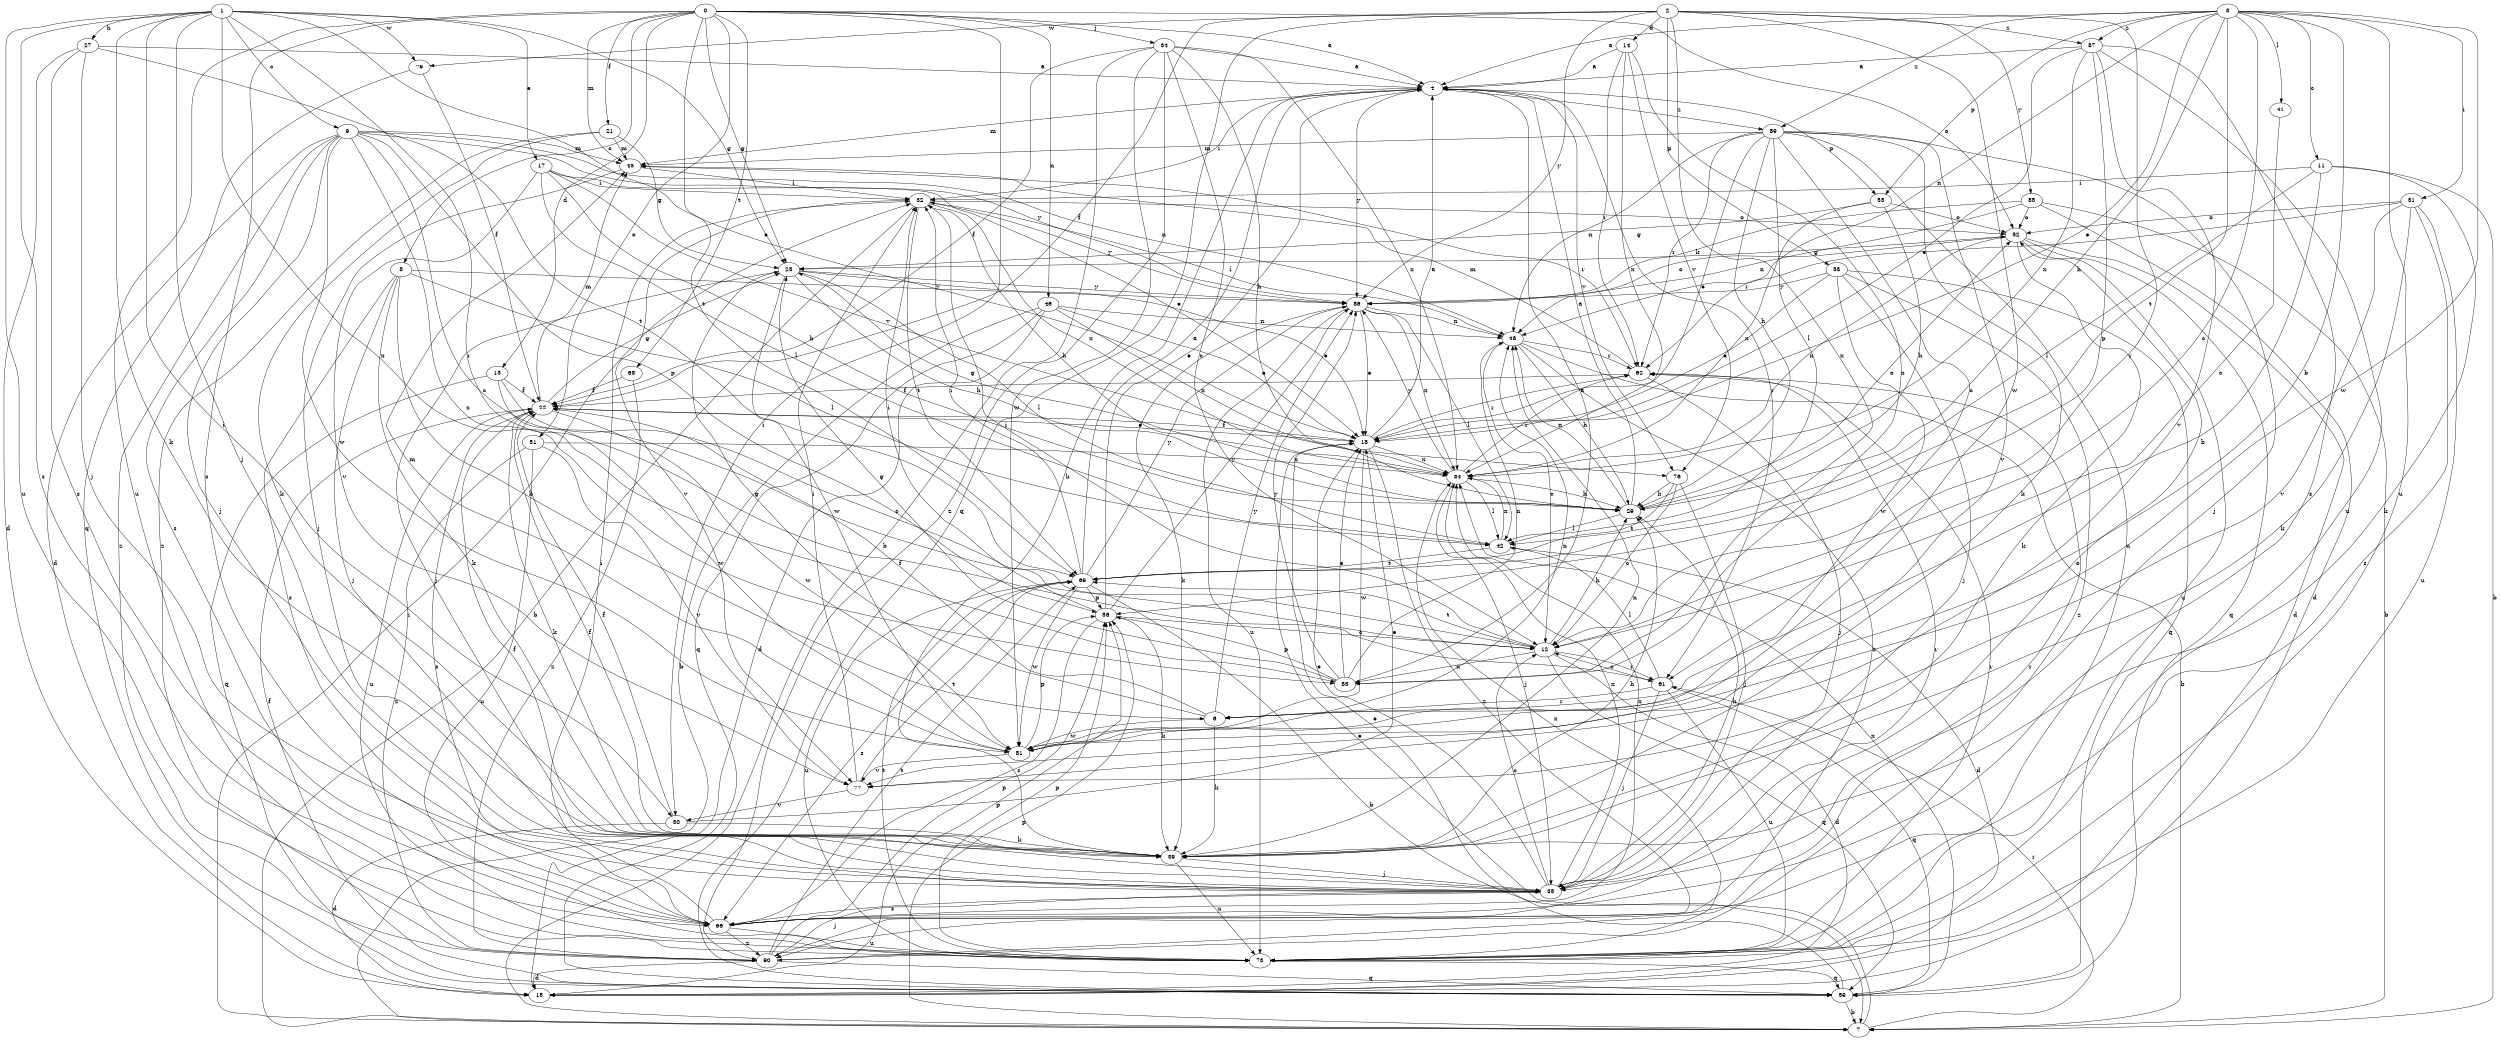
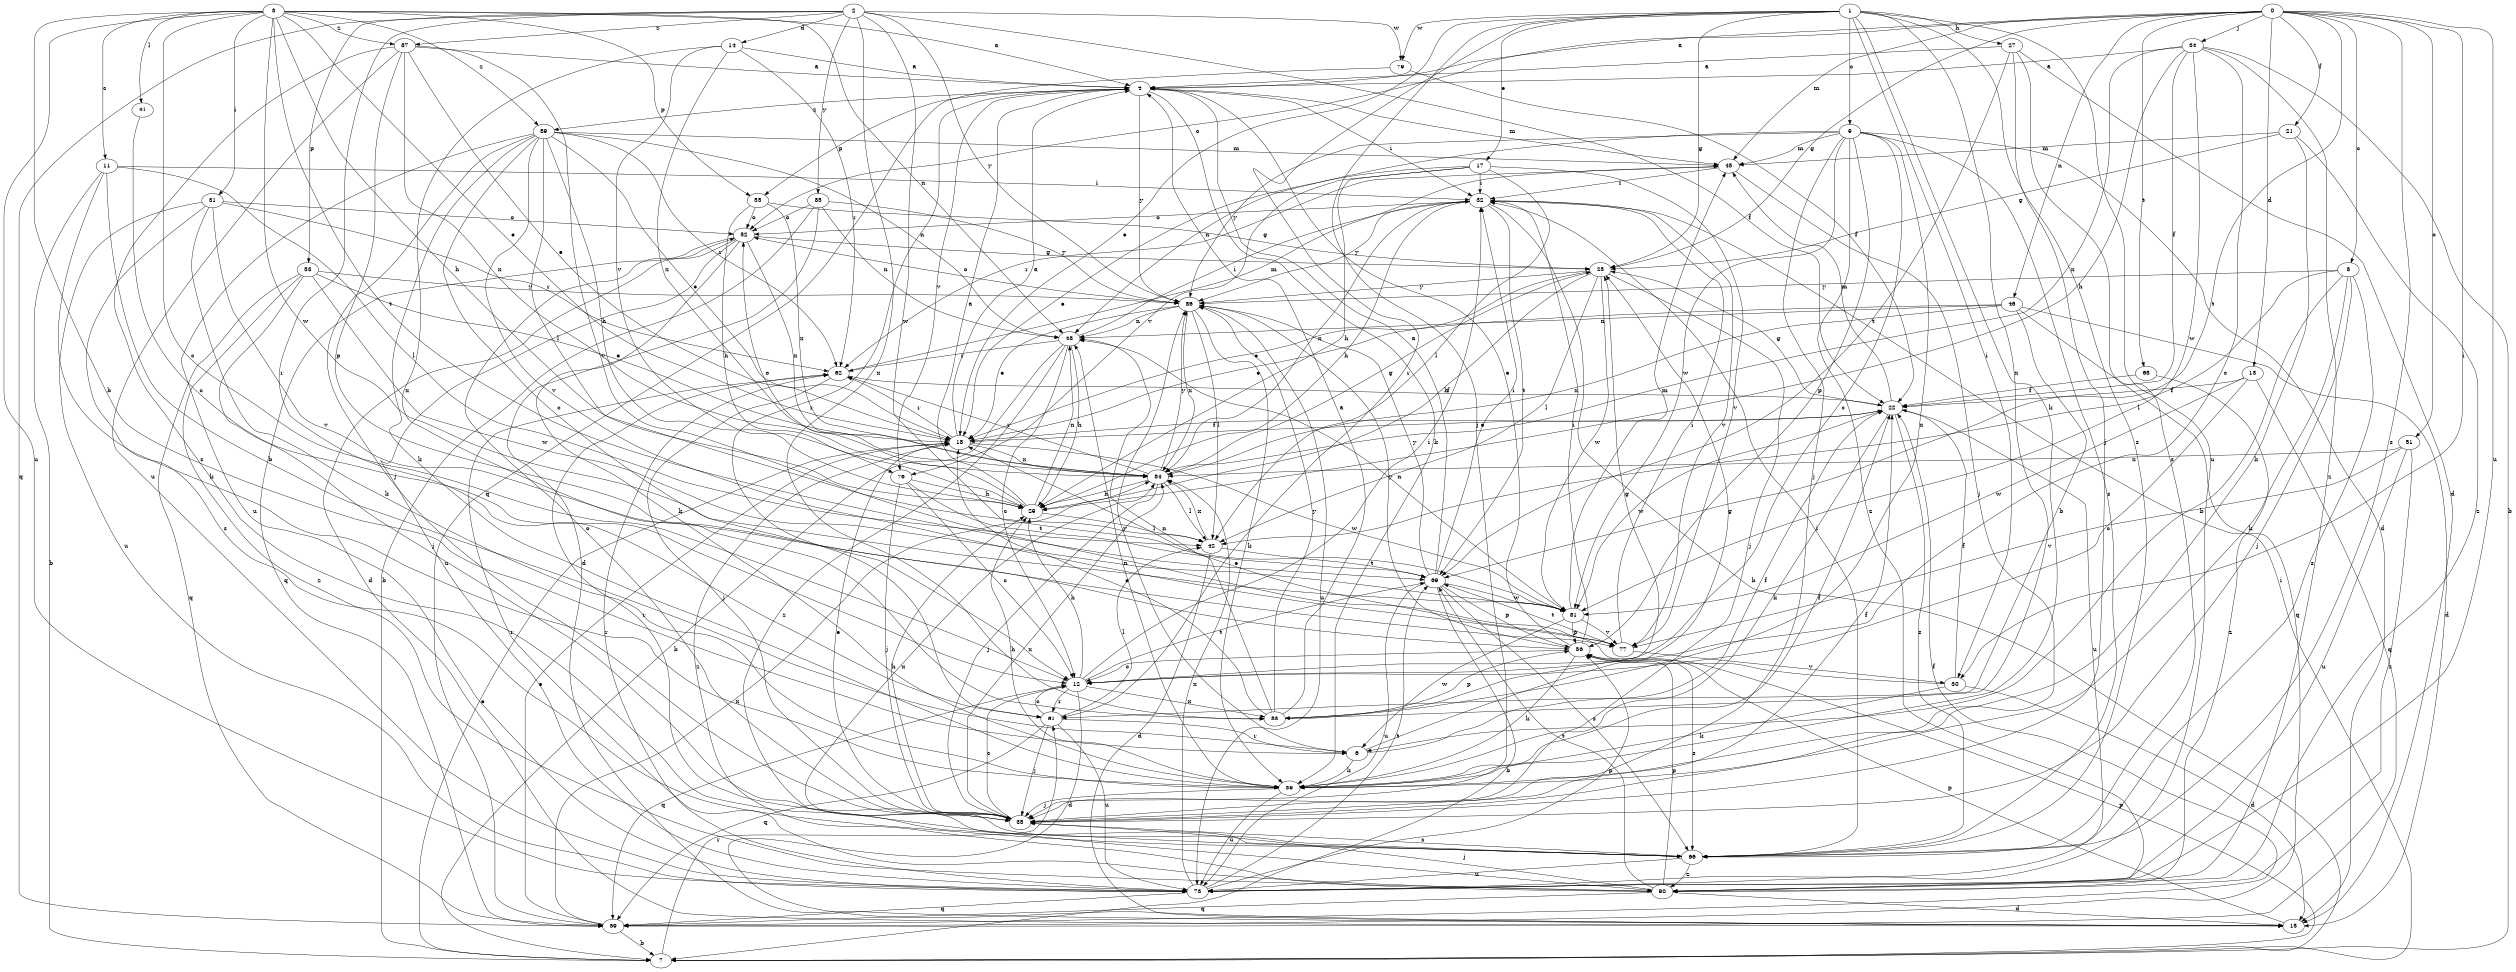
edge "85" -> "86": label "k" -> "y"
edge "6" -> "81": reversed
edge "18" -> "90": reversed
edge "46" -> "7": now "46" -> "61"
